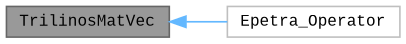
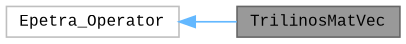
edge "Epetra_Operator" -> "TrilinosMatVec": reversed
